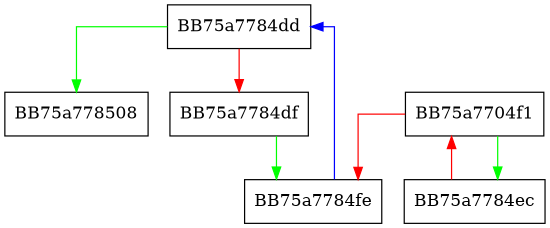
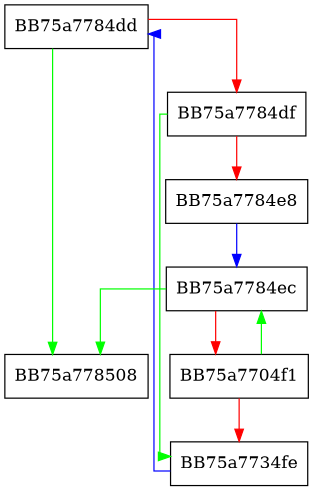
node "BB75a7784e8": added
node "BB75a7784fe": label "BB75a7784fe" -> "BB75a7734fe"
edge "BB75a7784ec" -> "BB75a778508": added
